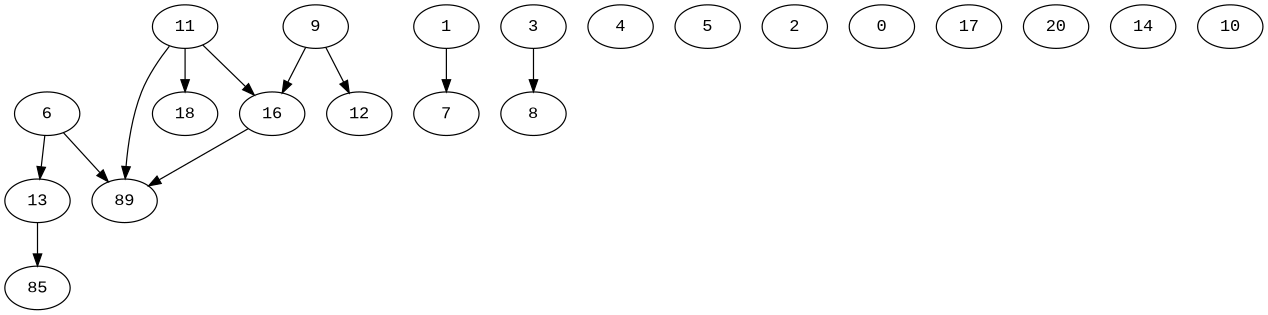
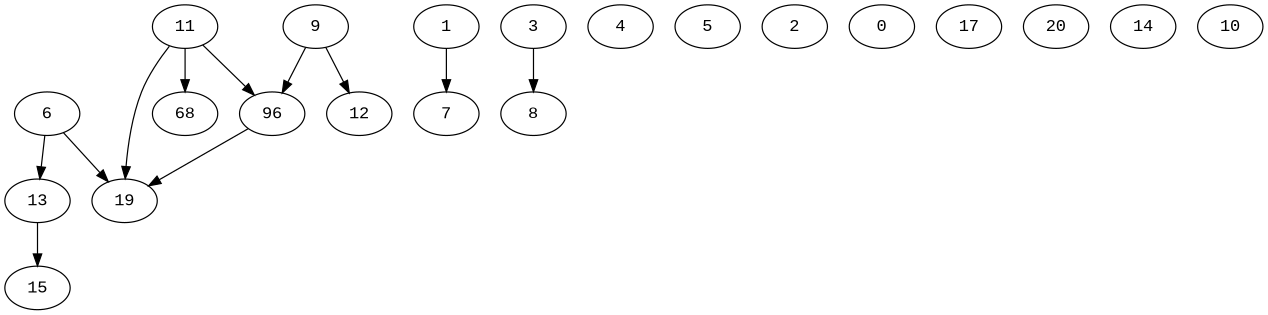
node "18": label "18" -> "68"
node "16": label "16" -> "96"
node "89": label "89" -> "19"
node "85": label "85" -> "15"
